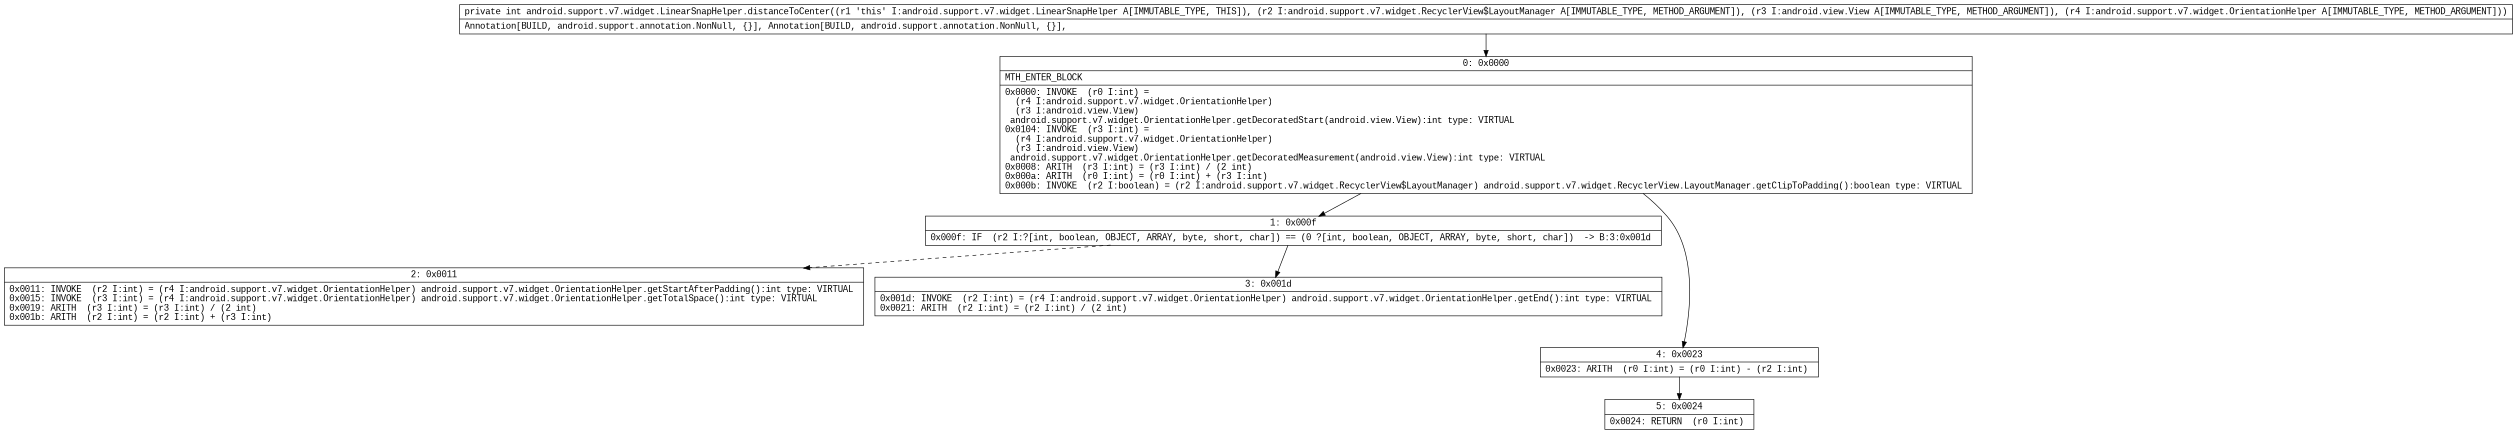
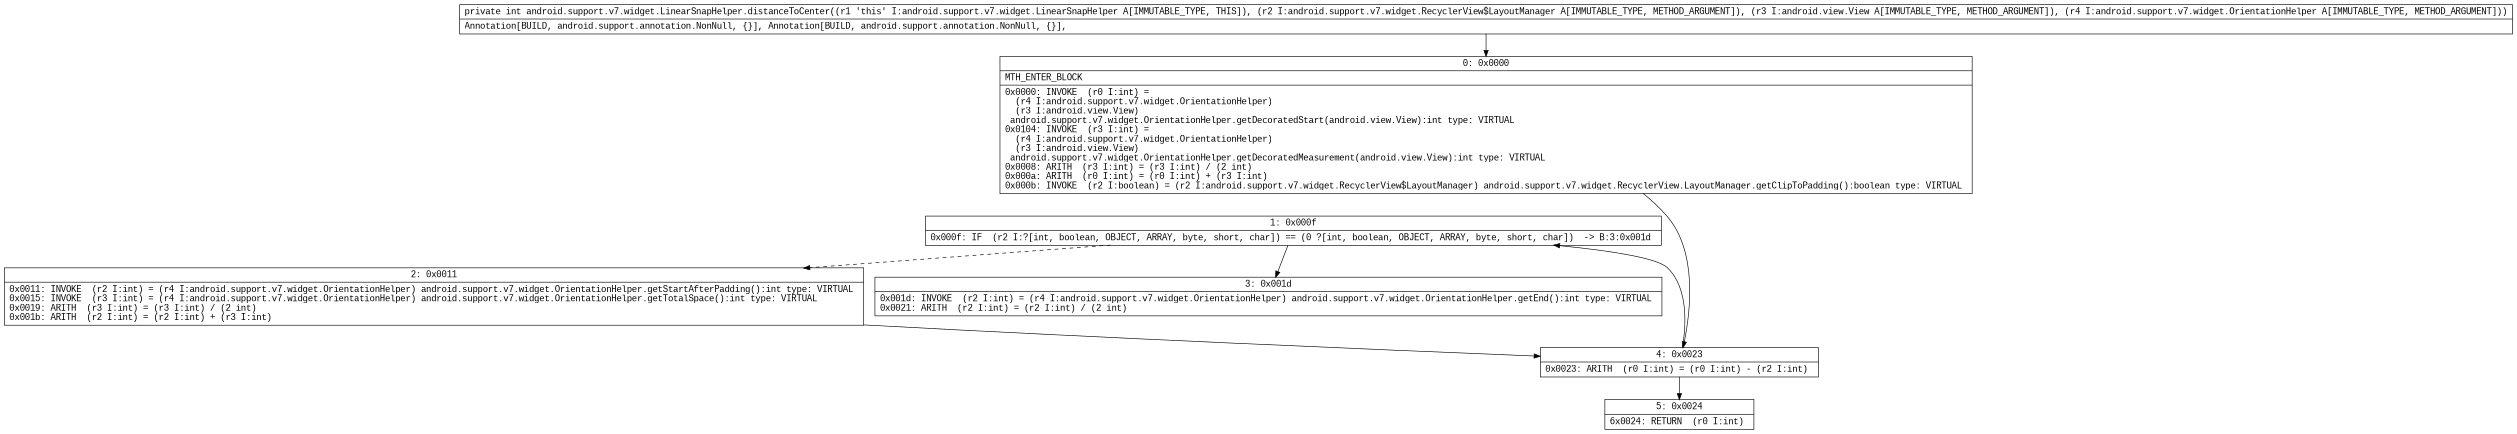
edge "0: 0x0000" -> "1: 0x000f": now "4: 0x0023" -> "1: 0x000f"
edge "2: 0x0011" -> "4: 0x0023": added
node "5: 0x0024": text "0x0024: RETURN  (r0 I:int)" -> "6x0024: RETURN  (r0 I:int)"
